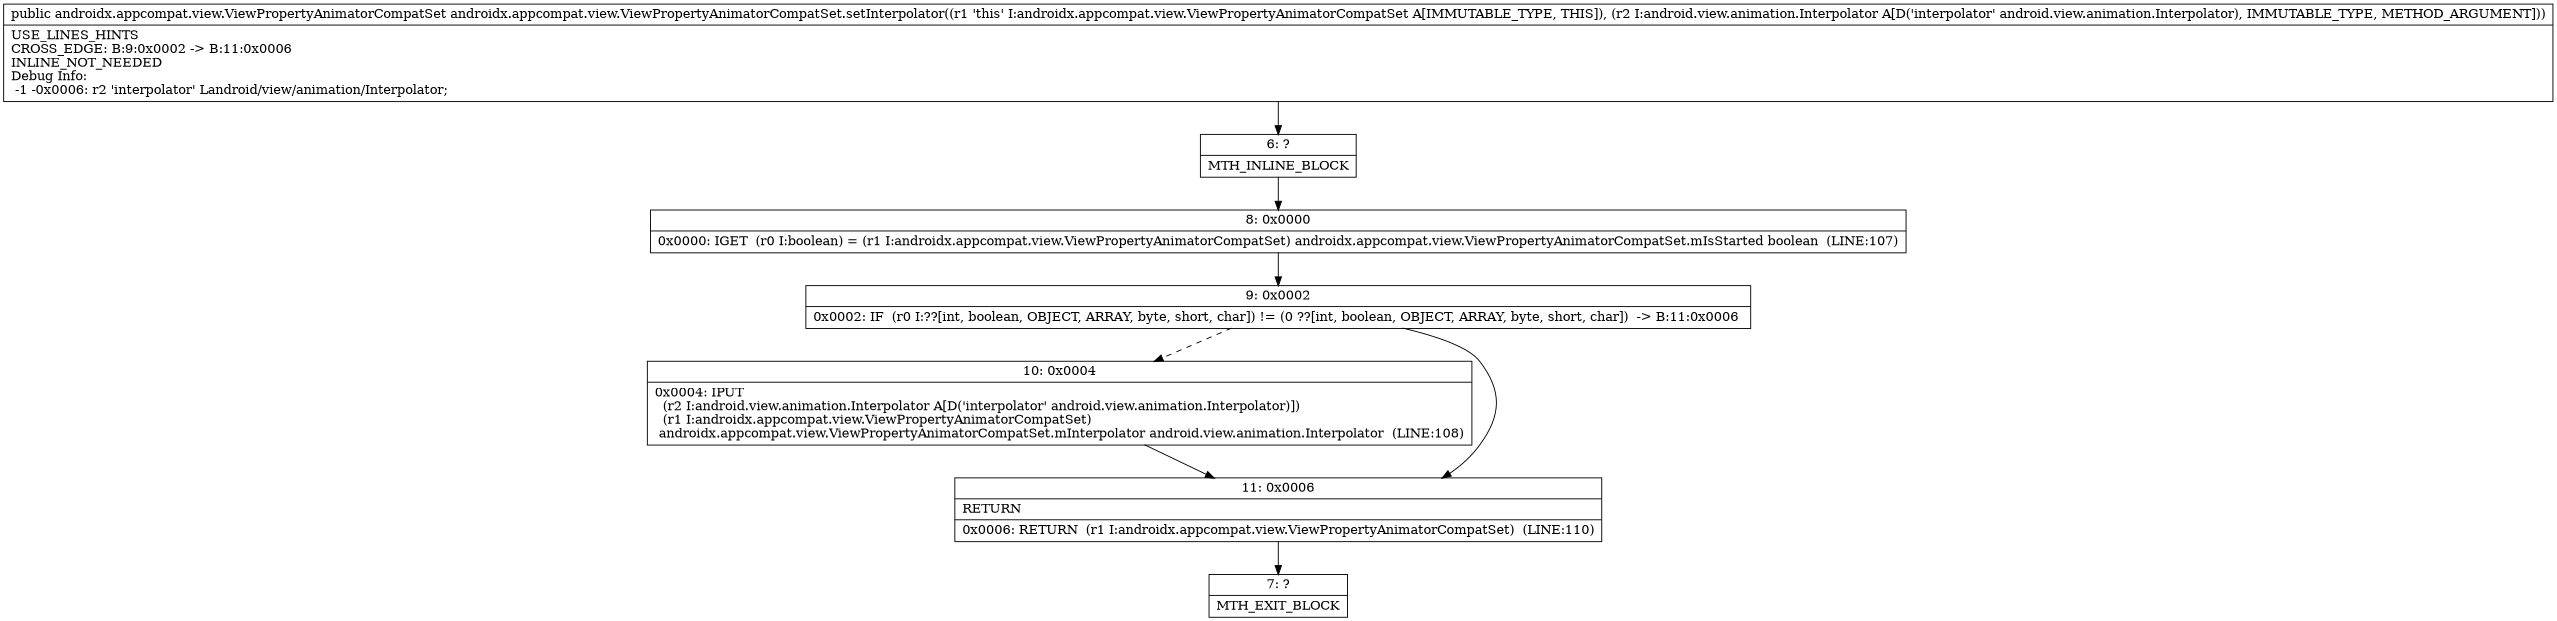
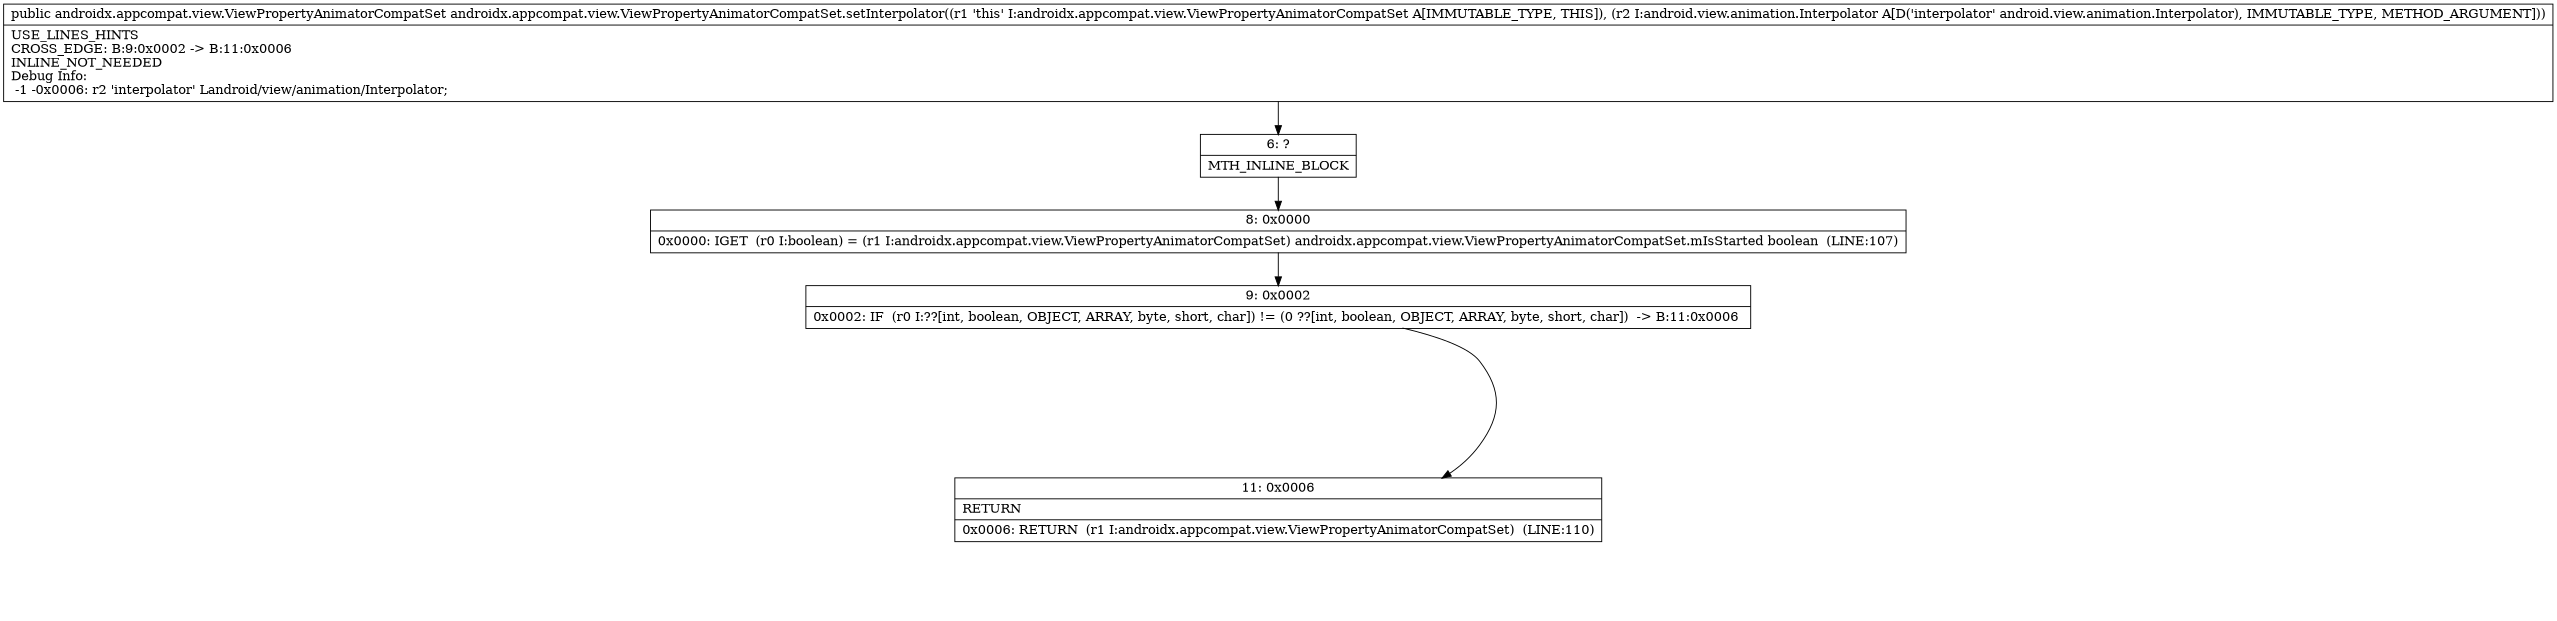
node "10: 0x0004": removed
node "7: ?": removed
